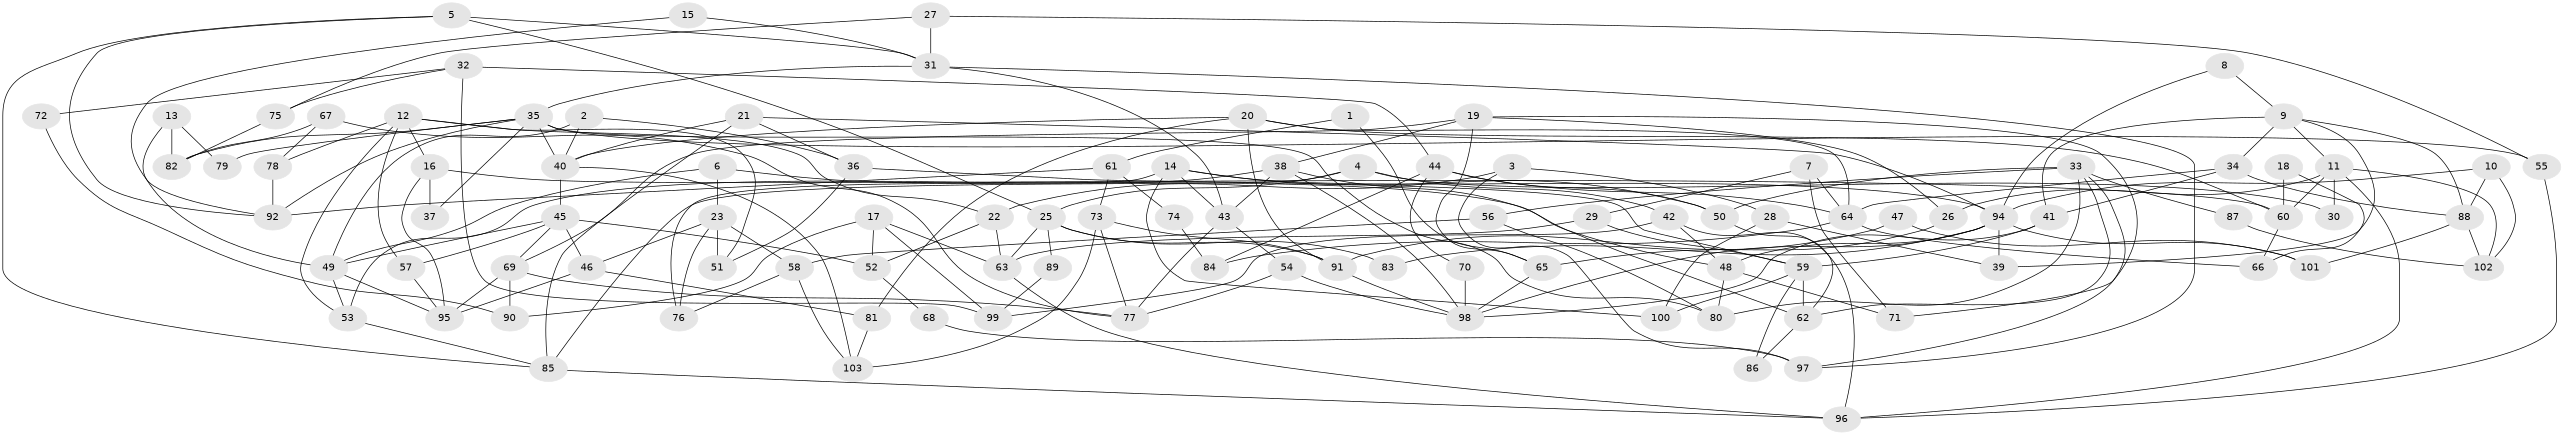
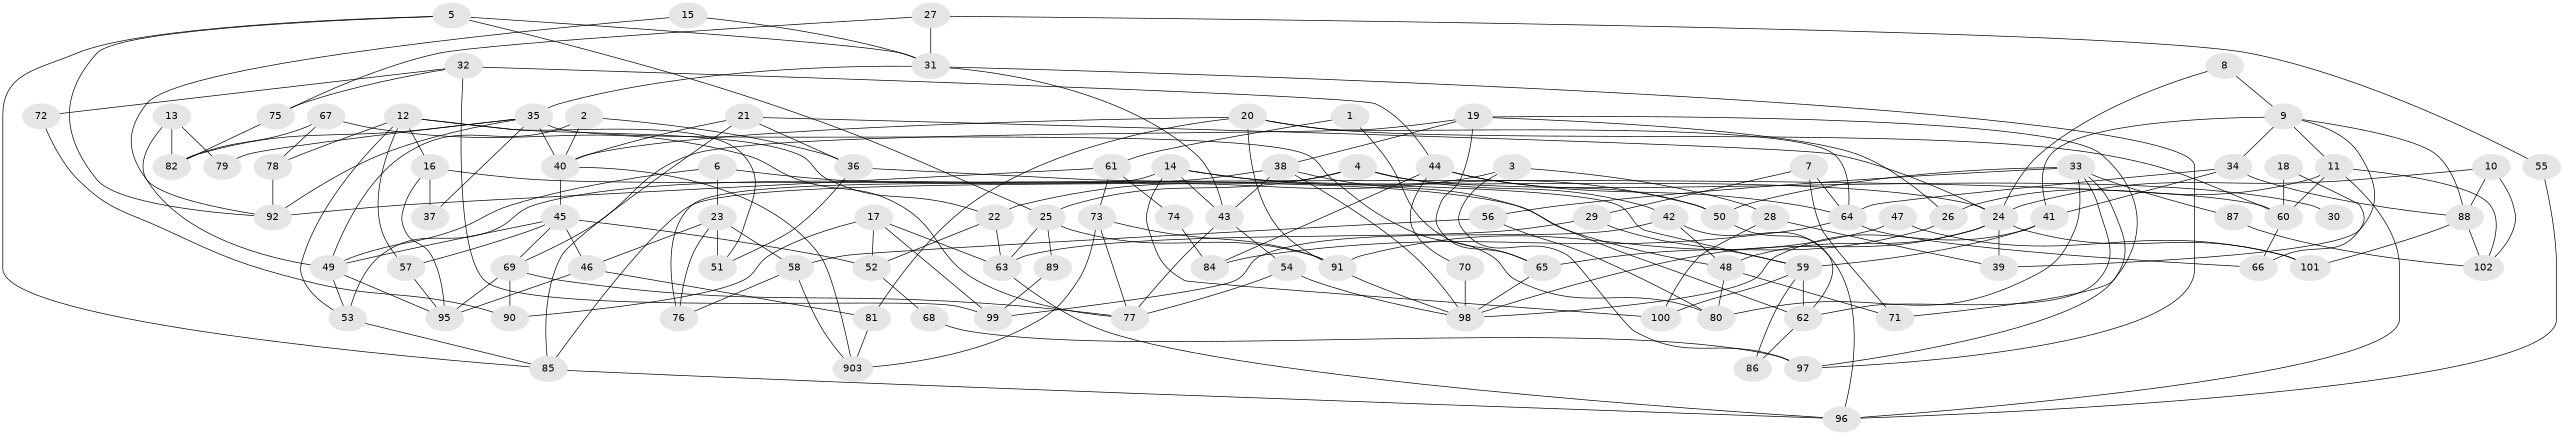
edge "35" -- "55": removed
edge "11" -- "30": removed
node "94": label "94" -> "24"
node "83": removed
node "103": label "103" -> "903"
